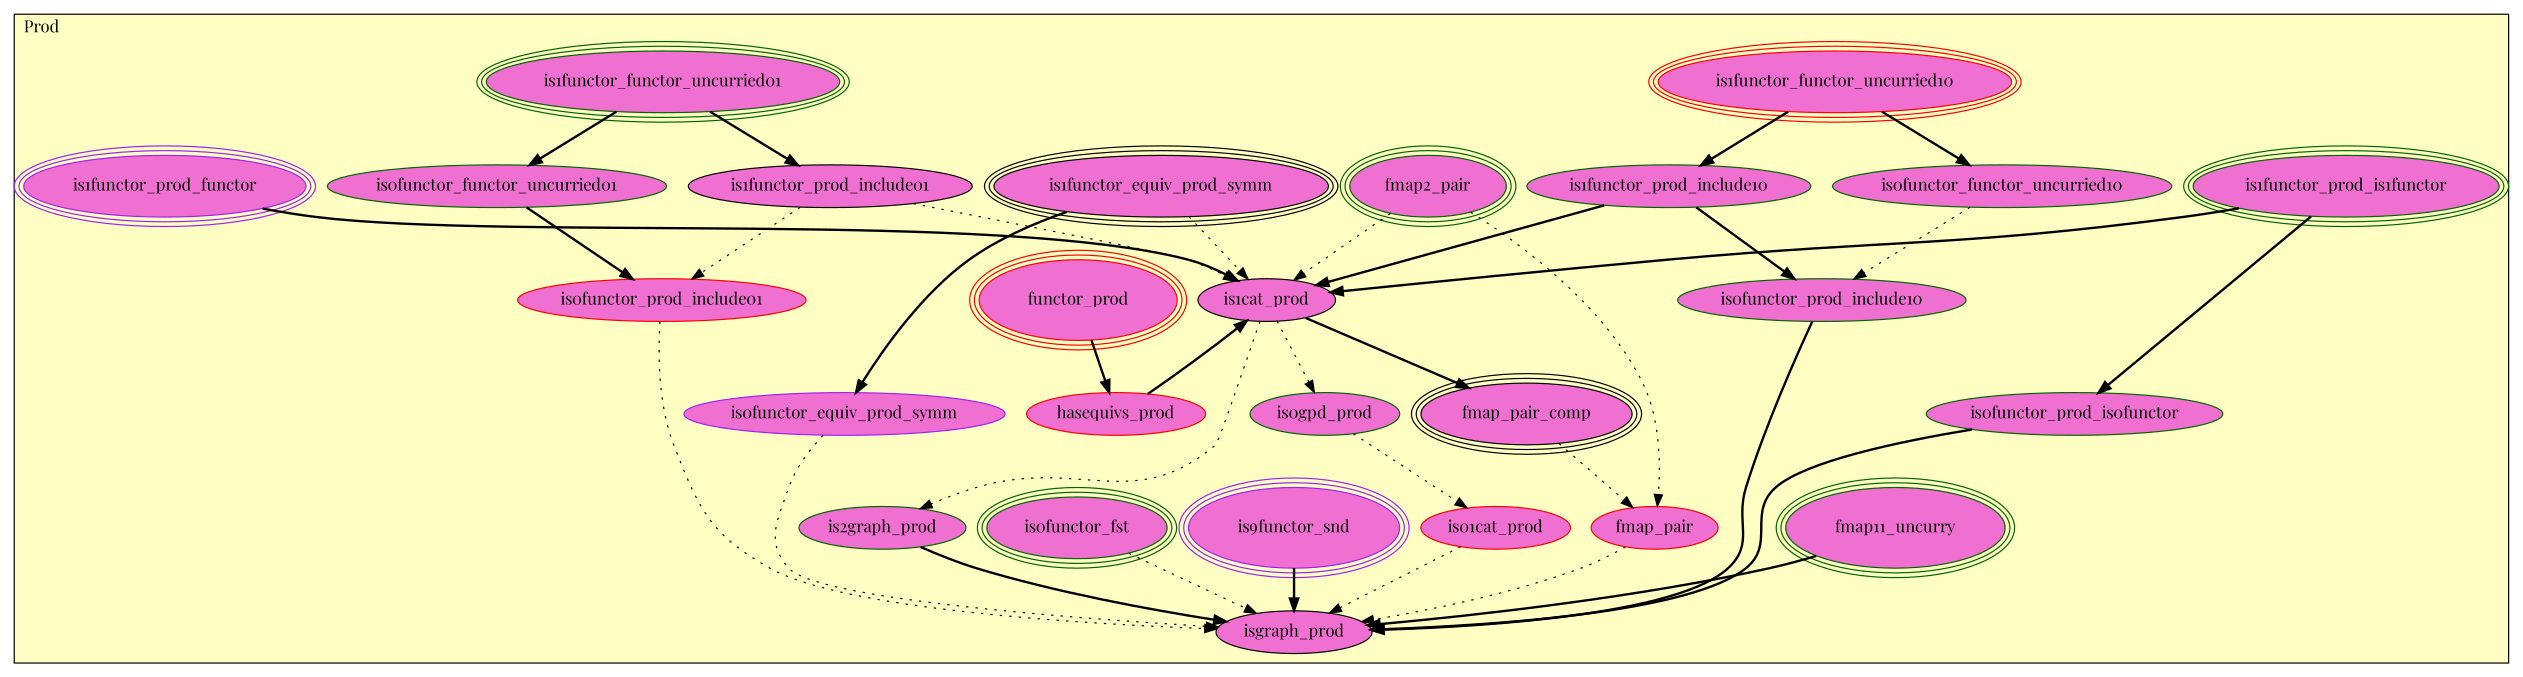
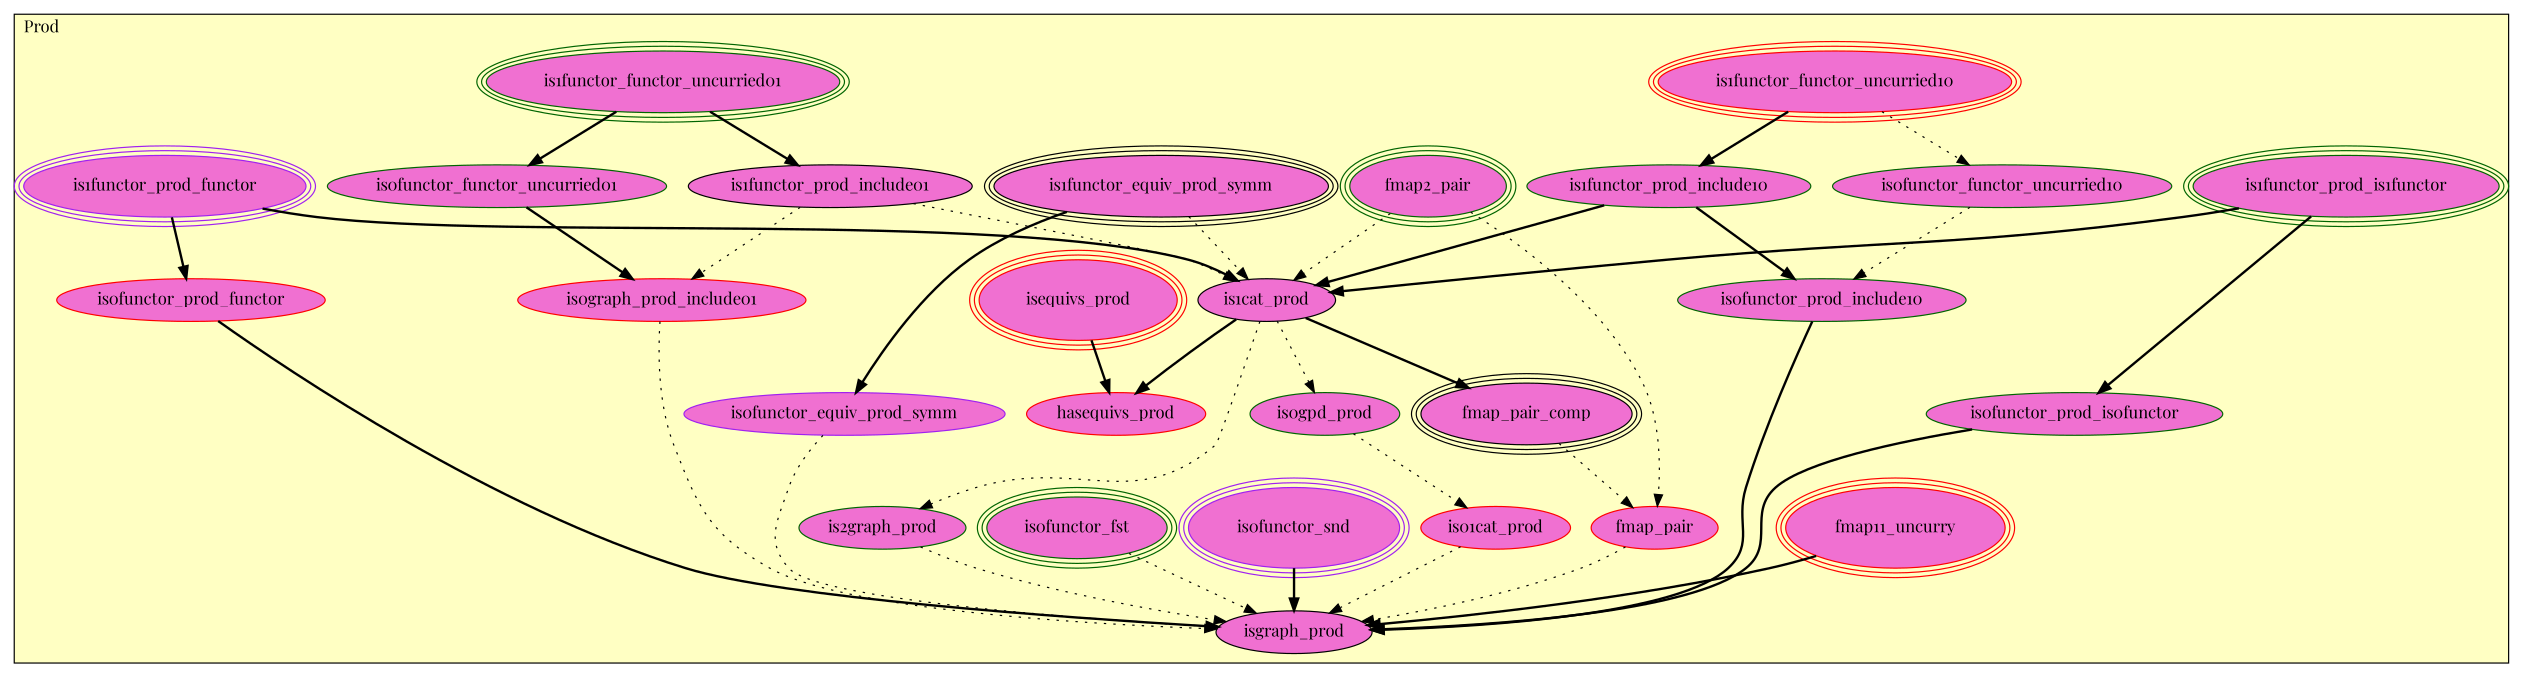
edge "is1functor_functor_uncurried10" -> "is0functor_functor_uncurried10": style bold -> dotted
node "is0functor_prod_functor": added
node "is0functor_prod_include01": label "is0functor_prod_include01" -> "is0graph_prod_include01"
node "functor_prod": label "functor_prod" -> "isequivs_prod"
edge "hasequivs_prod" -> "is1cat_prod": reversed
node "is9functor_snd": label "is9functor_snd" -> "is0functor_snd"
node "fmap11_uncurry": color darkgreen -> red
edge "is2graph_prod" -> "isgraph_prod": style bold -> dotted
